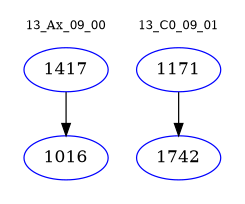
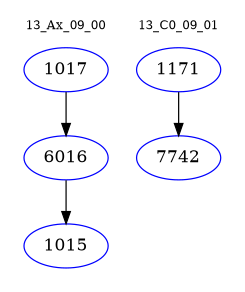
node "1417": label "1417" -> "1017"
node "1016": label "1016" -> "6016"
node "1742": label "1742" -> "7742"
node "1015": added
